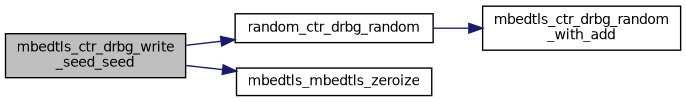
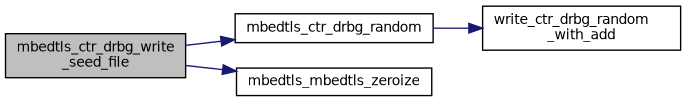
node "random_ctr_drbg_random": label "random_ctr_drbg_random" -> "mbedtls_ctr_drbg_random"
node "mbedtls_ctr_drbg_random _with_add": label "mbedtls_ctr_drbg_random _with_add" -> "write_ctr_drbg_random _with_add"
node "mbedtls_ctr_drbg_write _seed_seed": label "mbedtls_ctr_drbg_write _seed_seed" -> "mbedtls_ctr_drbg_write _seed_file"
